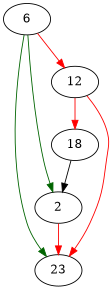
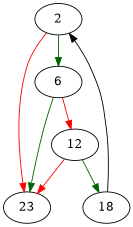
edge "12" -> "18": color red -> darkgreen
edge "6" -> "2": reversed
